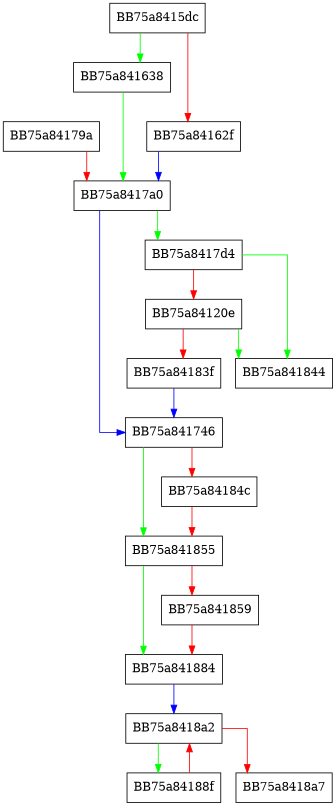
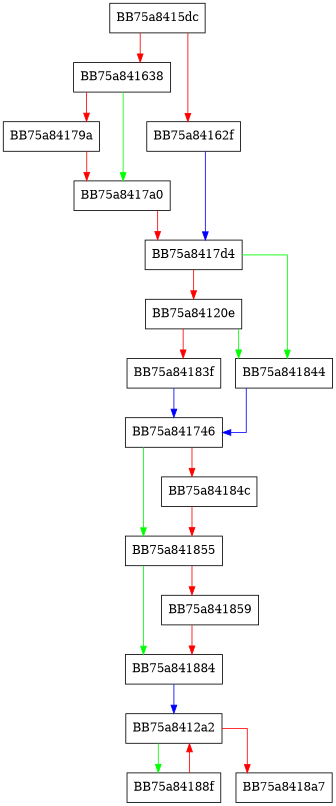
edge "BB75a8415dc" -> "BB75a841638": color green -> red
edge "BB75a841638" -> "BB75a84179a": added
edge "BB75a84162f" -> "BB75a8417a0": now "BB75a84162f" -> "BB75a8417d4"
edge "BB75a8417a0" -> "BB75a8417d4": color green -> red
edge "BB75a8417a0" -> "BB75a841746": now "BB75a841844" -> "BB75a841746"
node "BB75a8418a2": label "BB75a8418a2" -> "BB75a8412a2"
